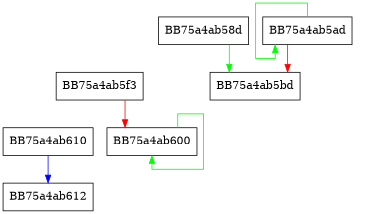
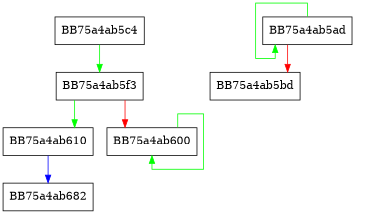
node "BB75a4ab5c4": added
node "BB75a4ab58d": removed
edge "BB75a4ab5f3" -> "BB75a4ab610": added
node "BB75a4ab612": label "BB75a4ab612" -> "BB75a4ab682"
